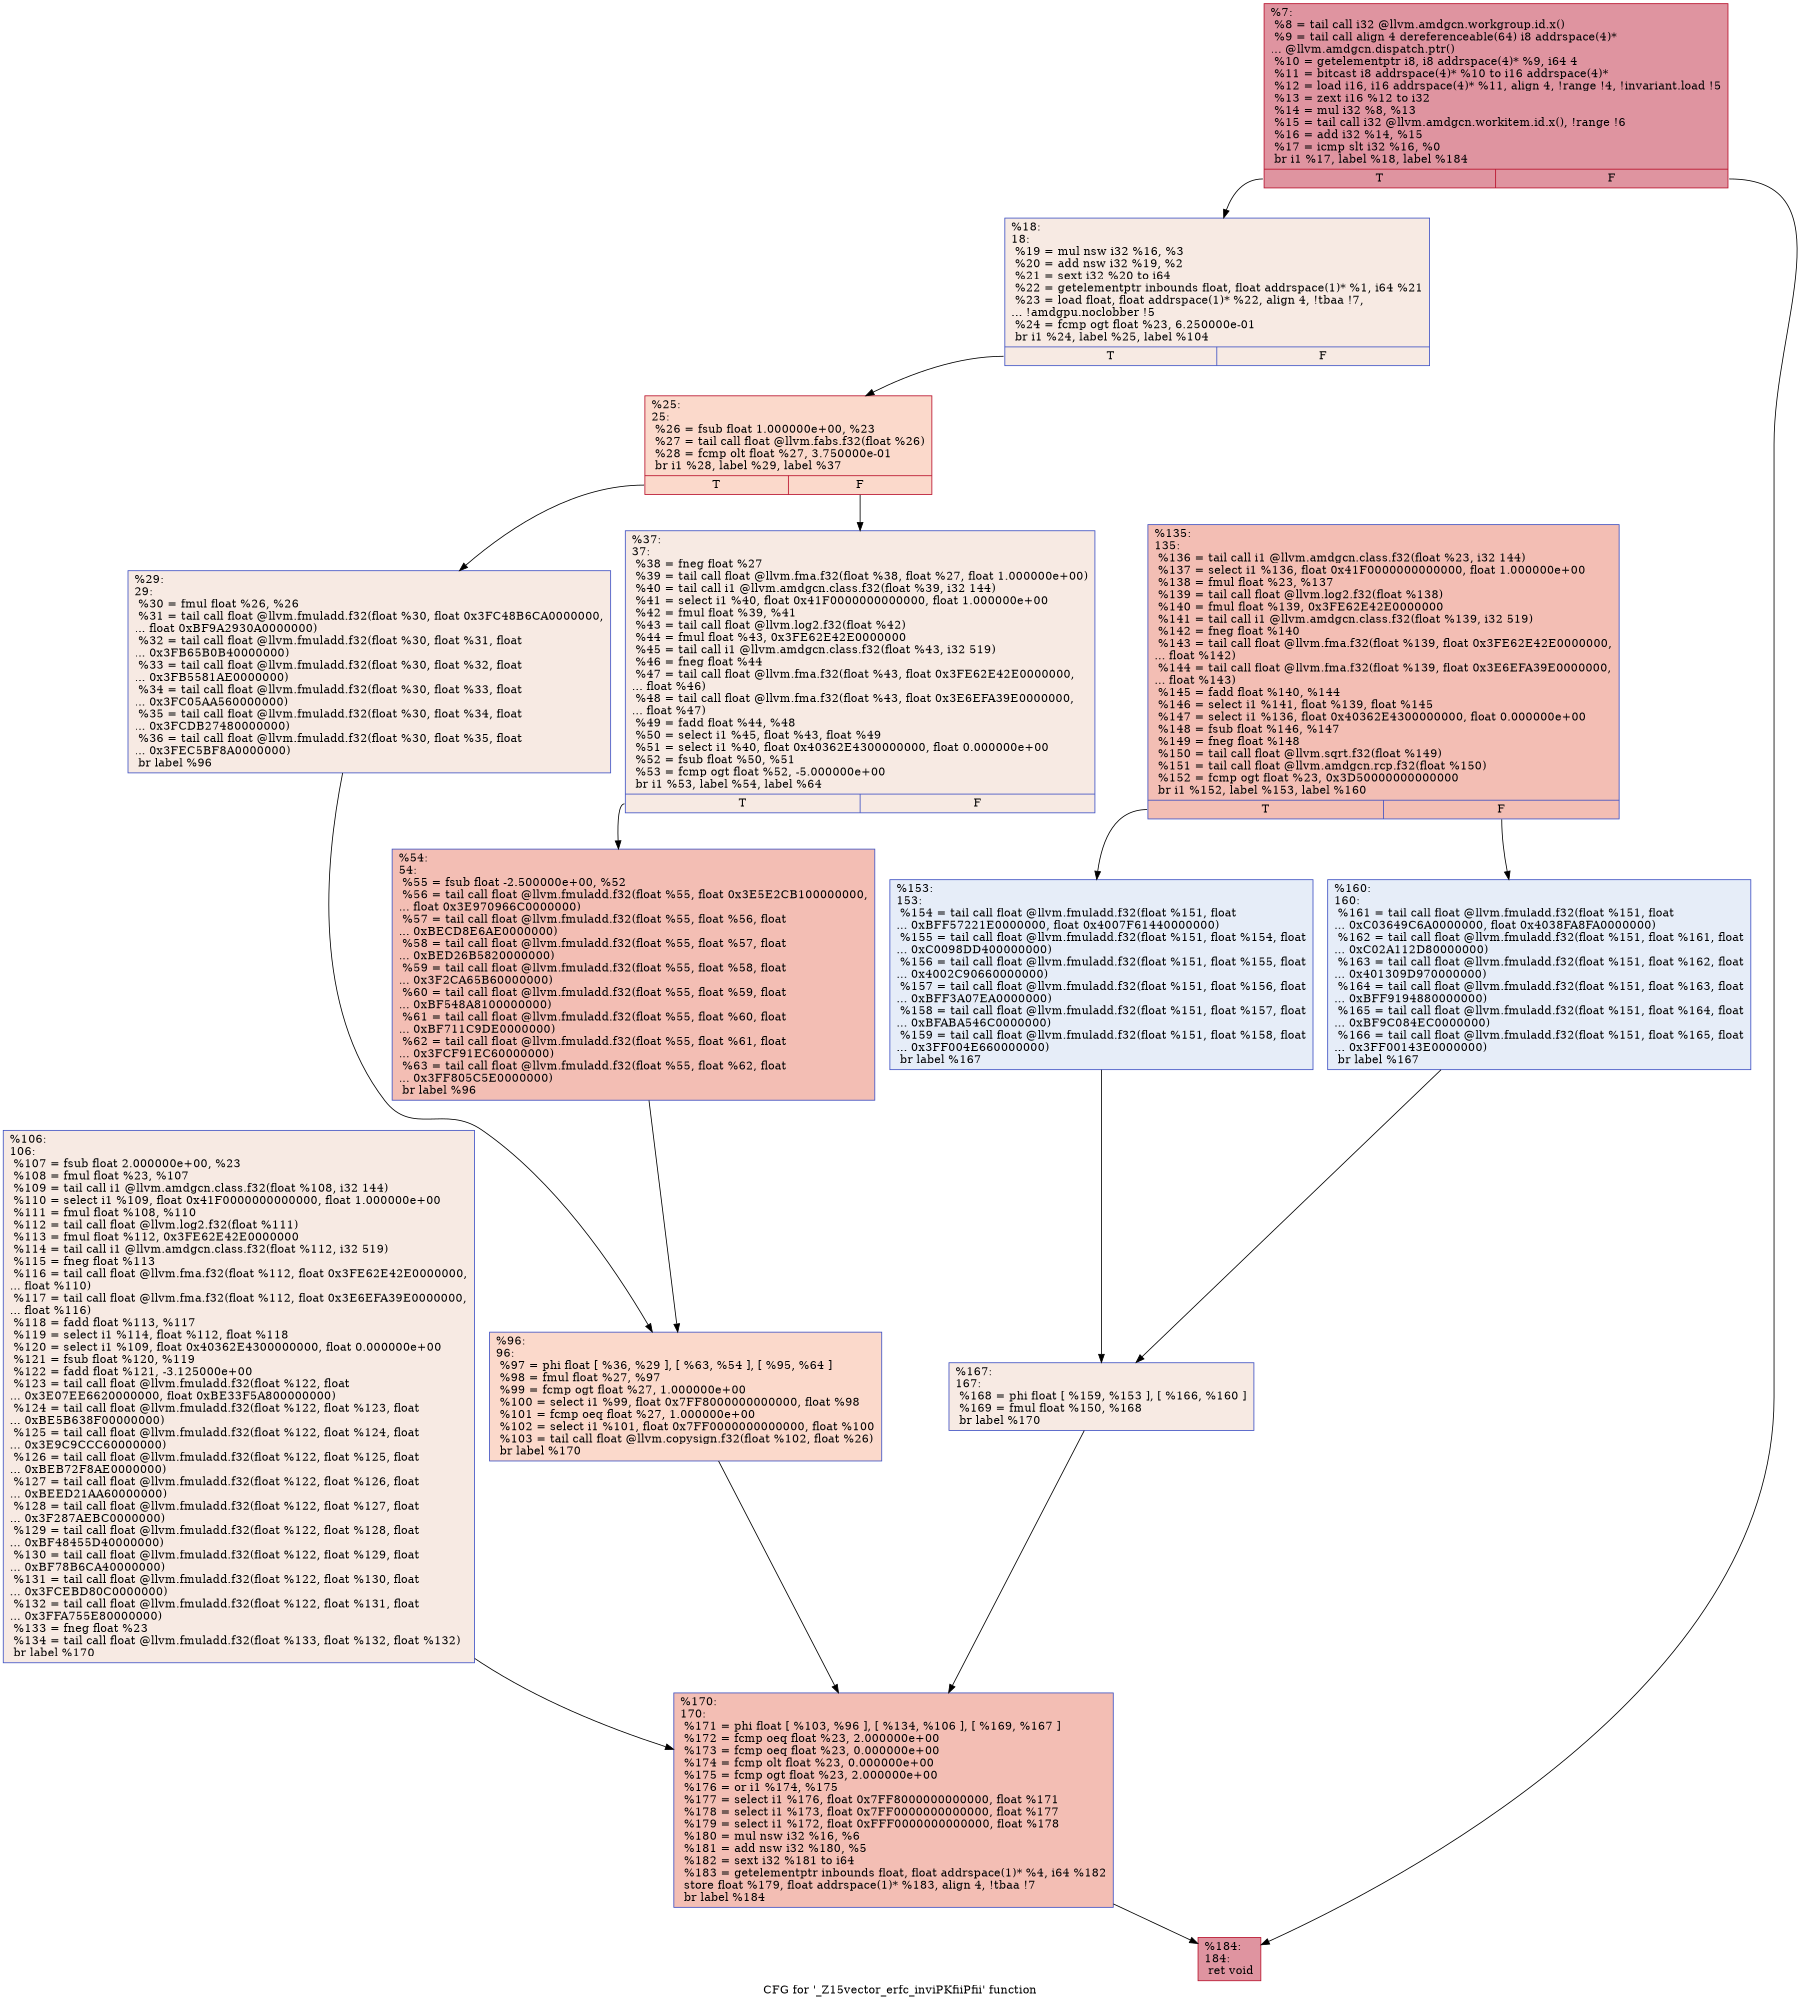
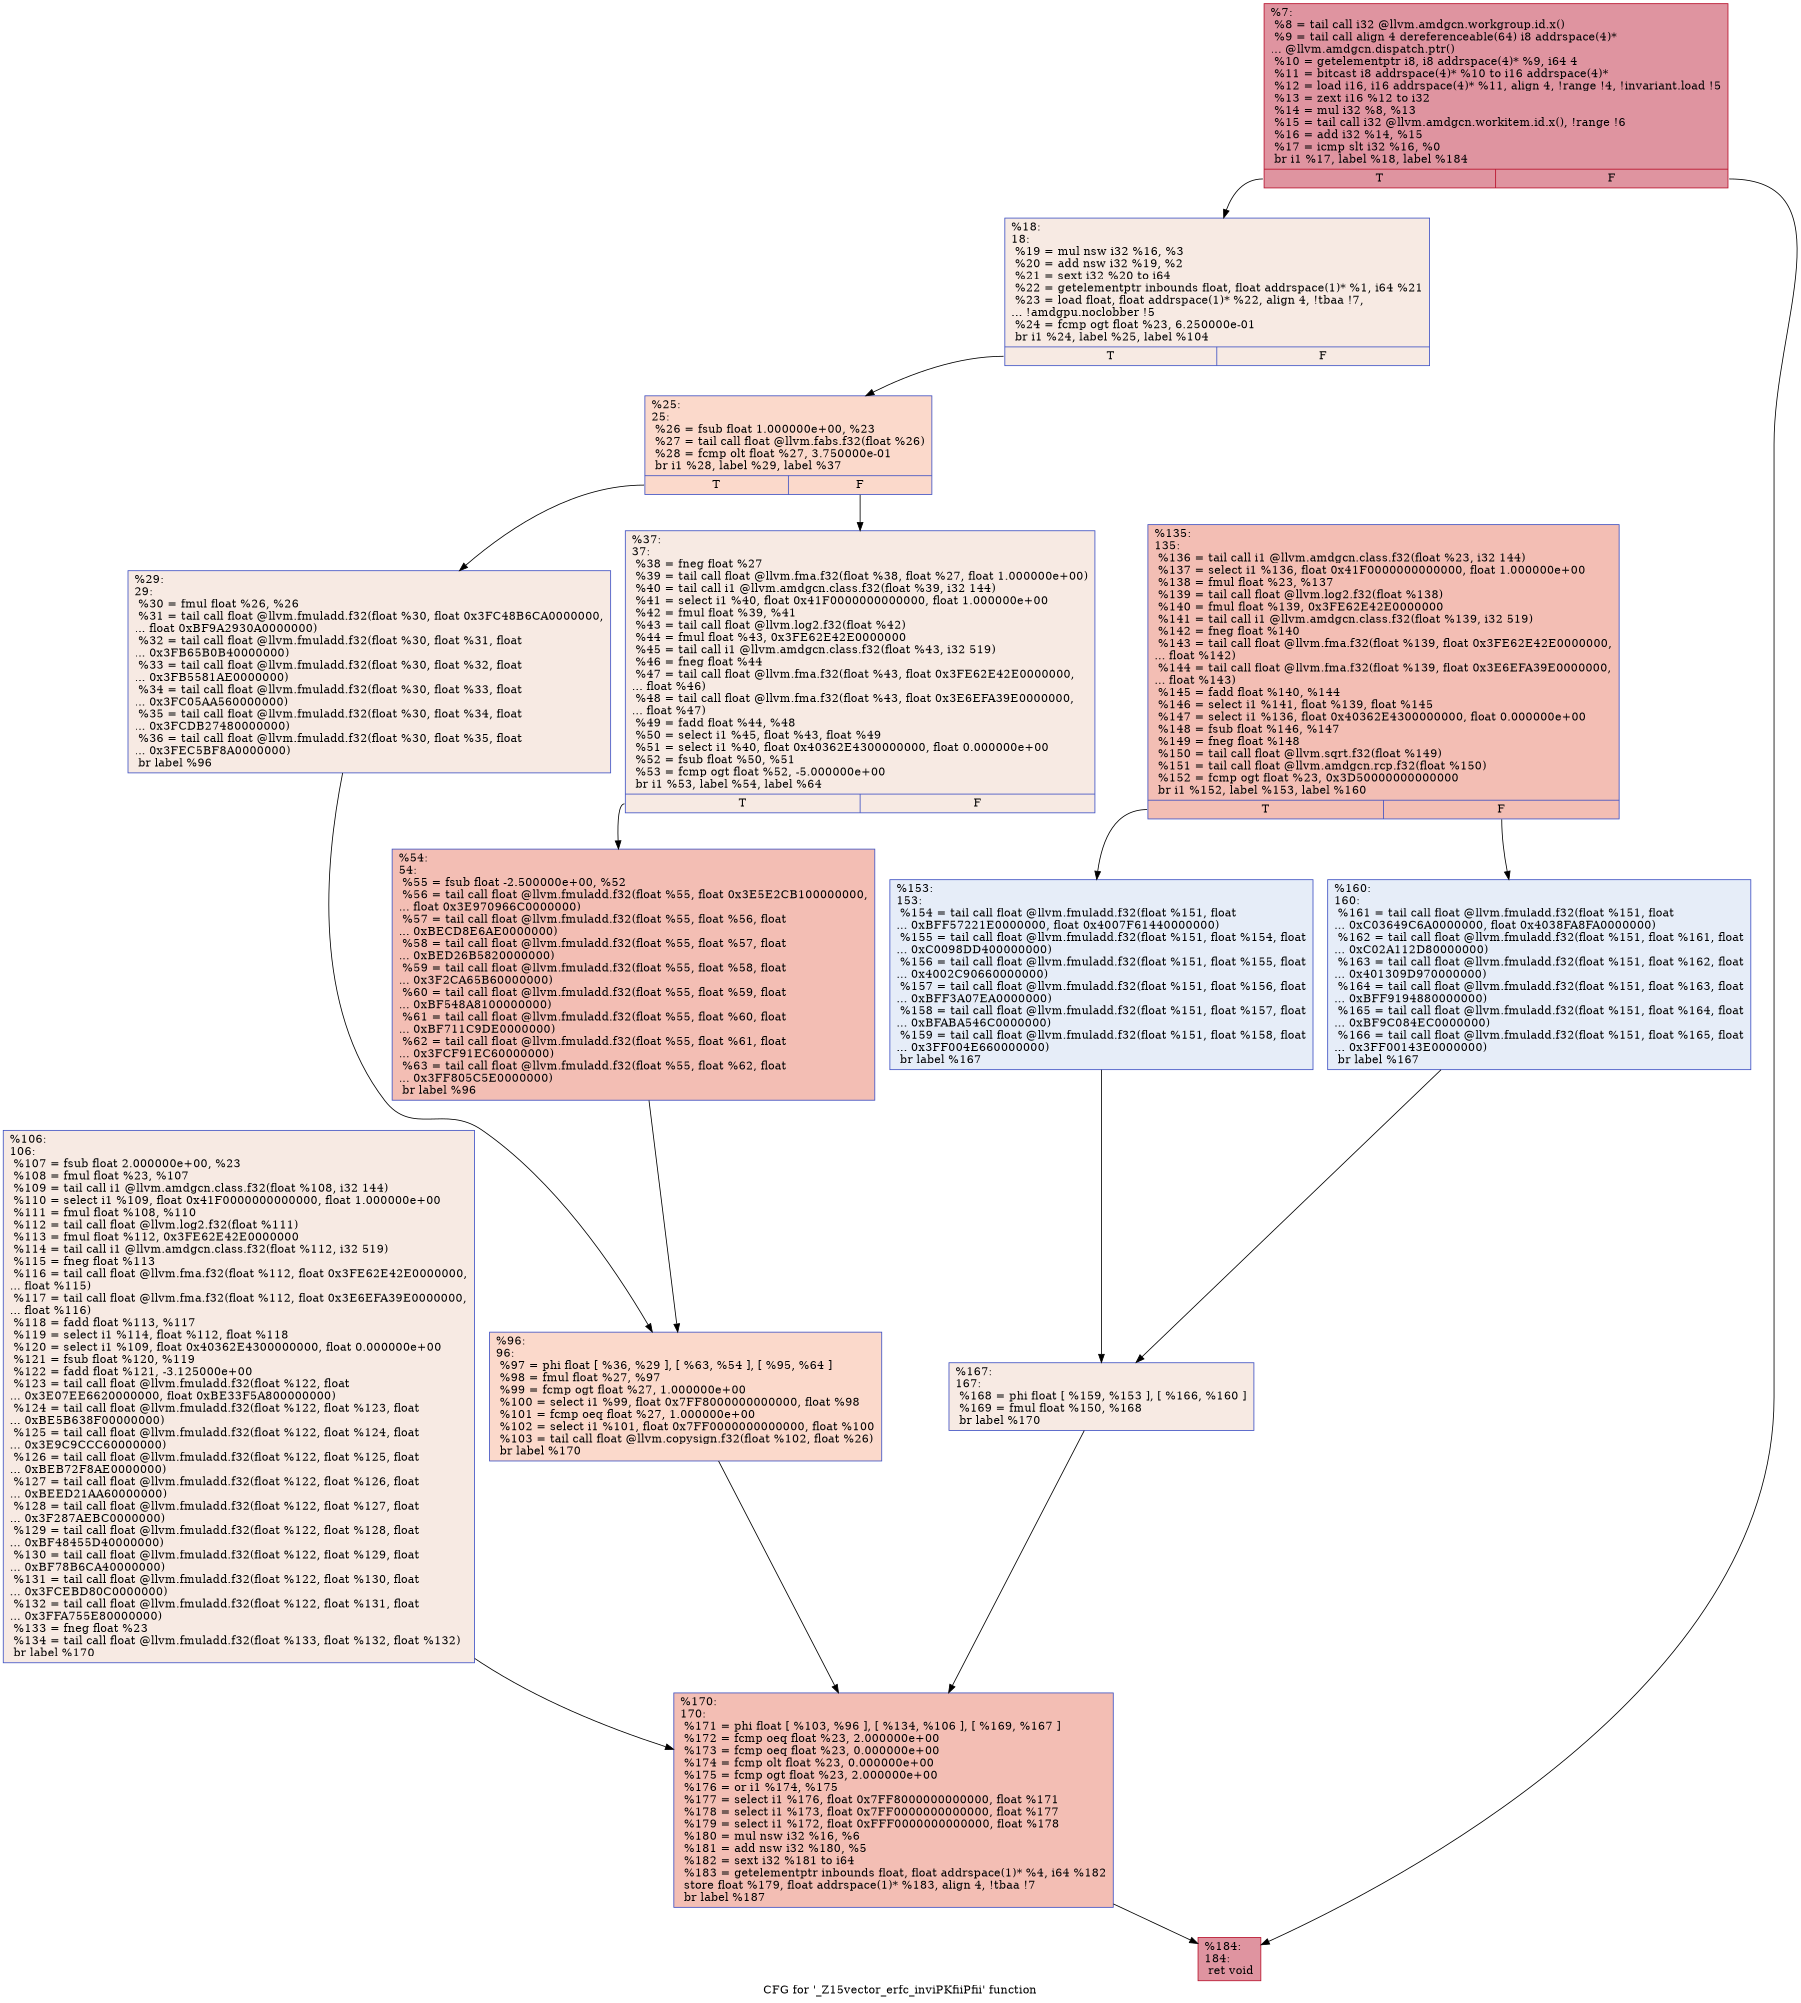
node "%25:": color #b70d28ff -> #3d50c3ff
node "%106:": text "... float %110)" -> "... float %115)"
node "%170:": text "br label %184" -> "br label %187"
